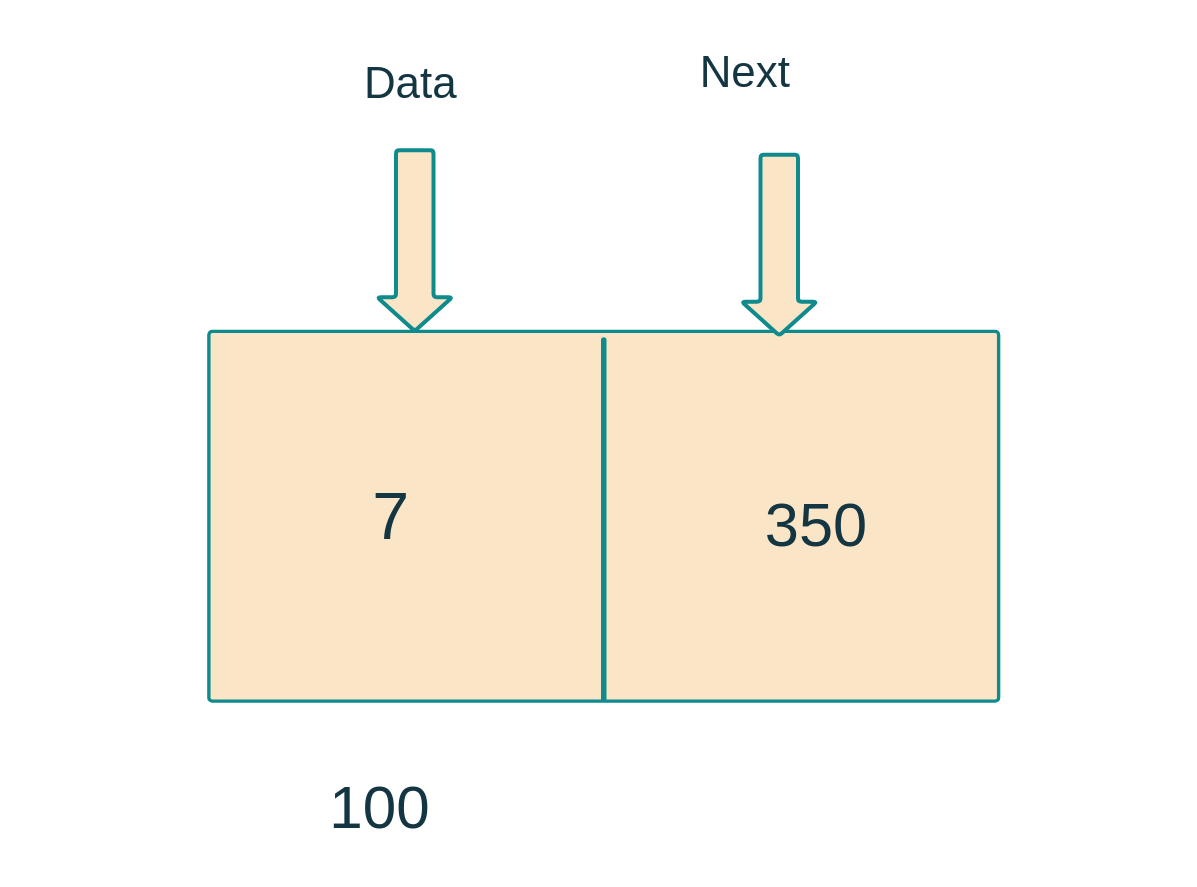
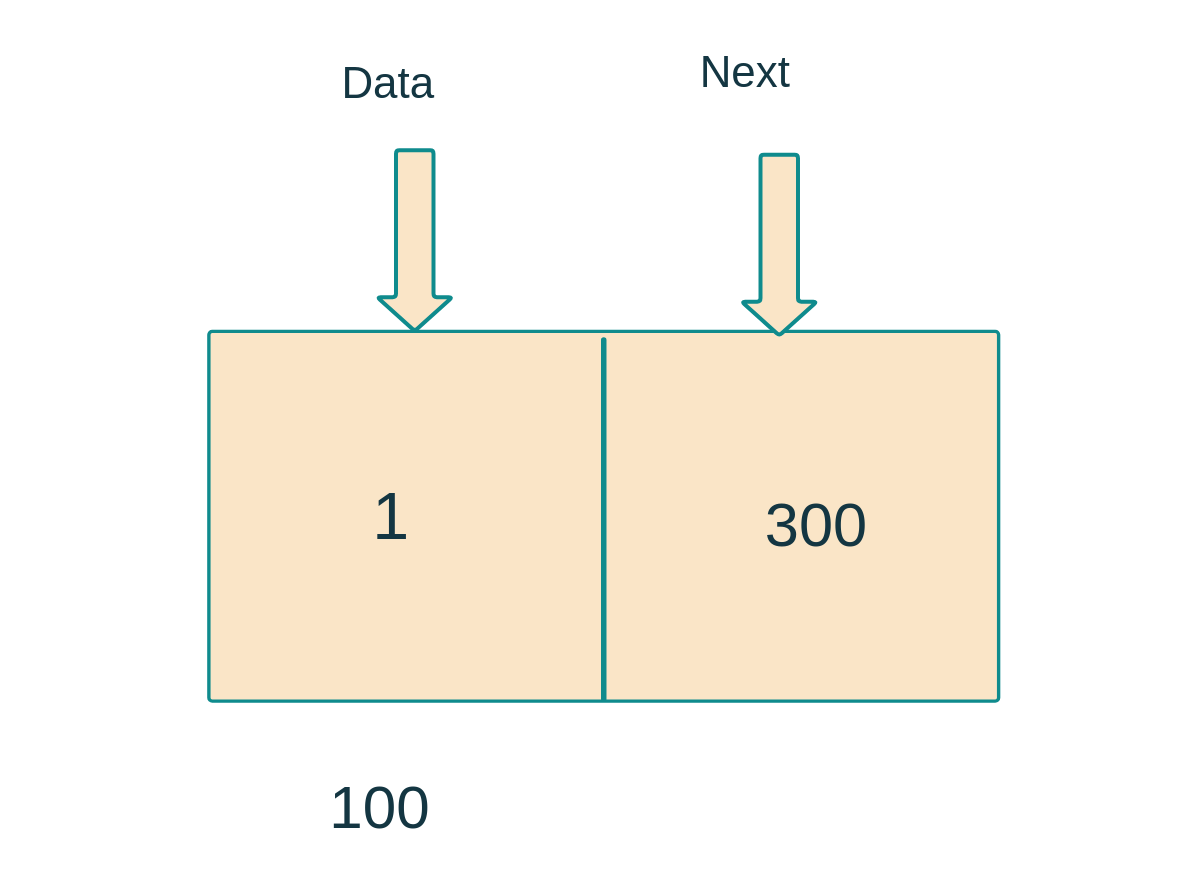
node "Data": moved (411, 83) -> (388, 83)
node "7": label "7" -> "1"
node "350": label "350" -> "300"
